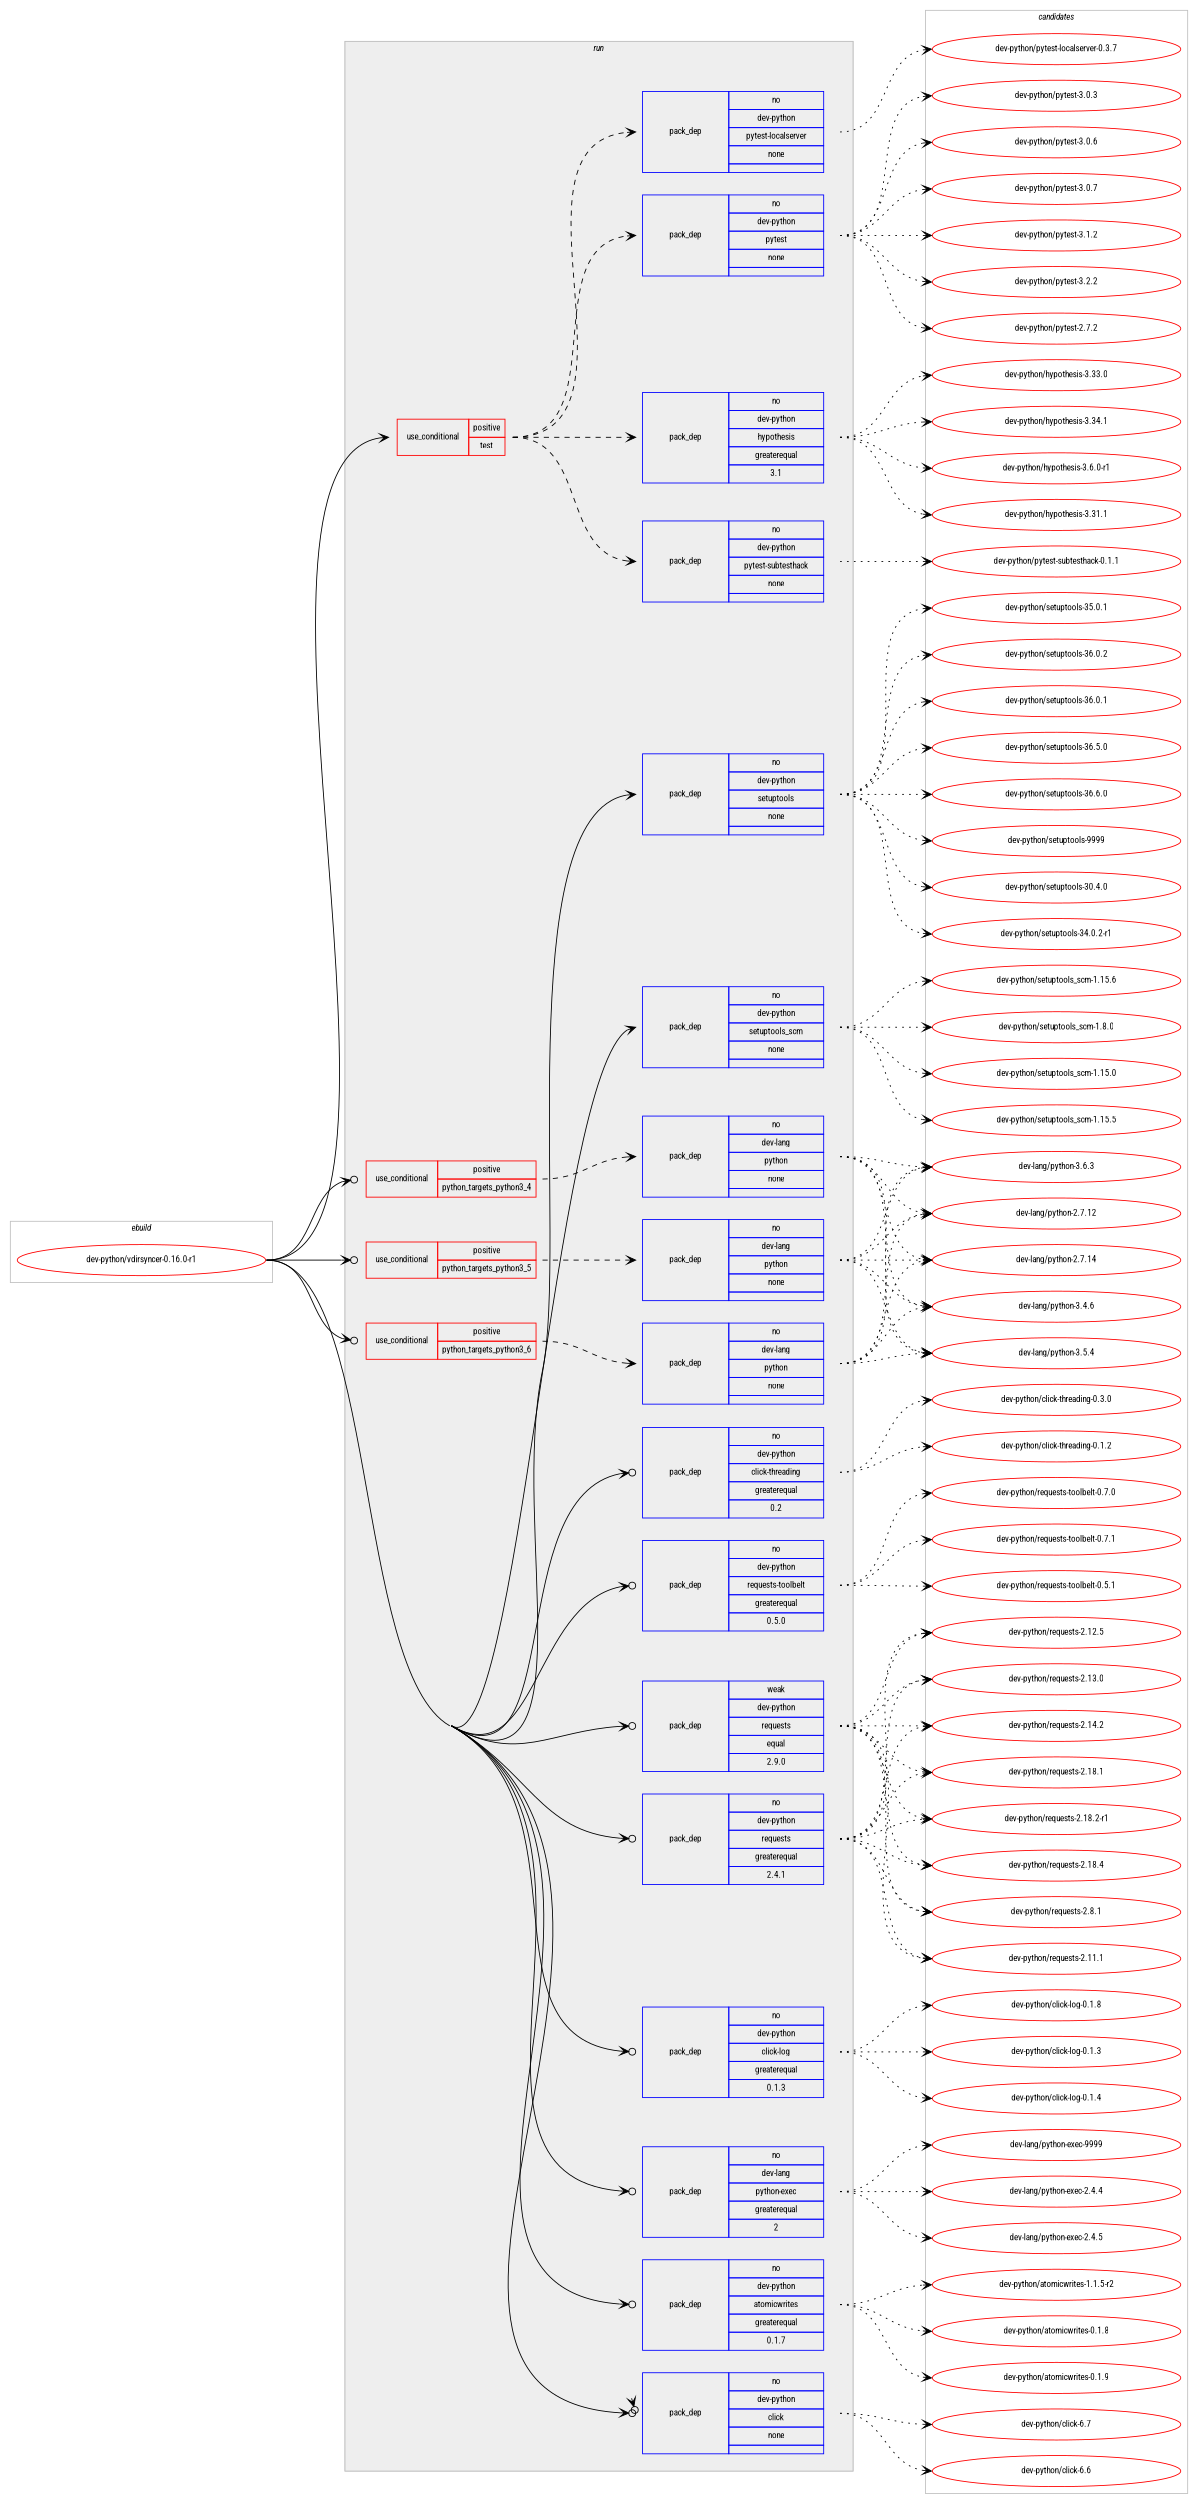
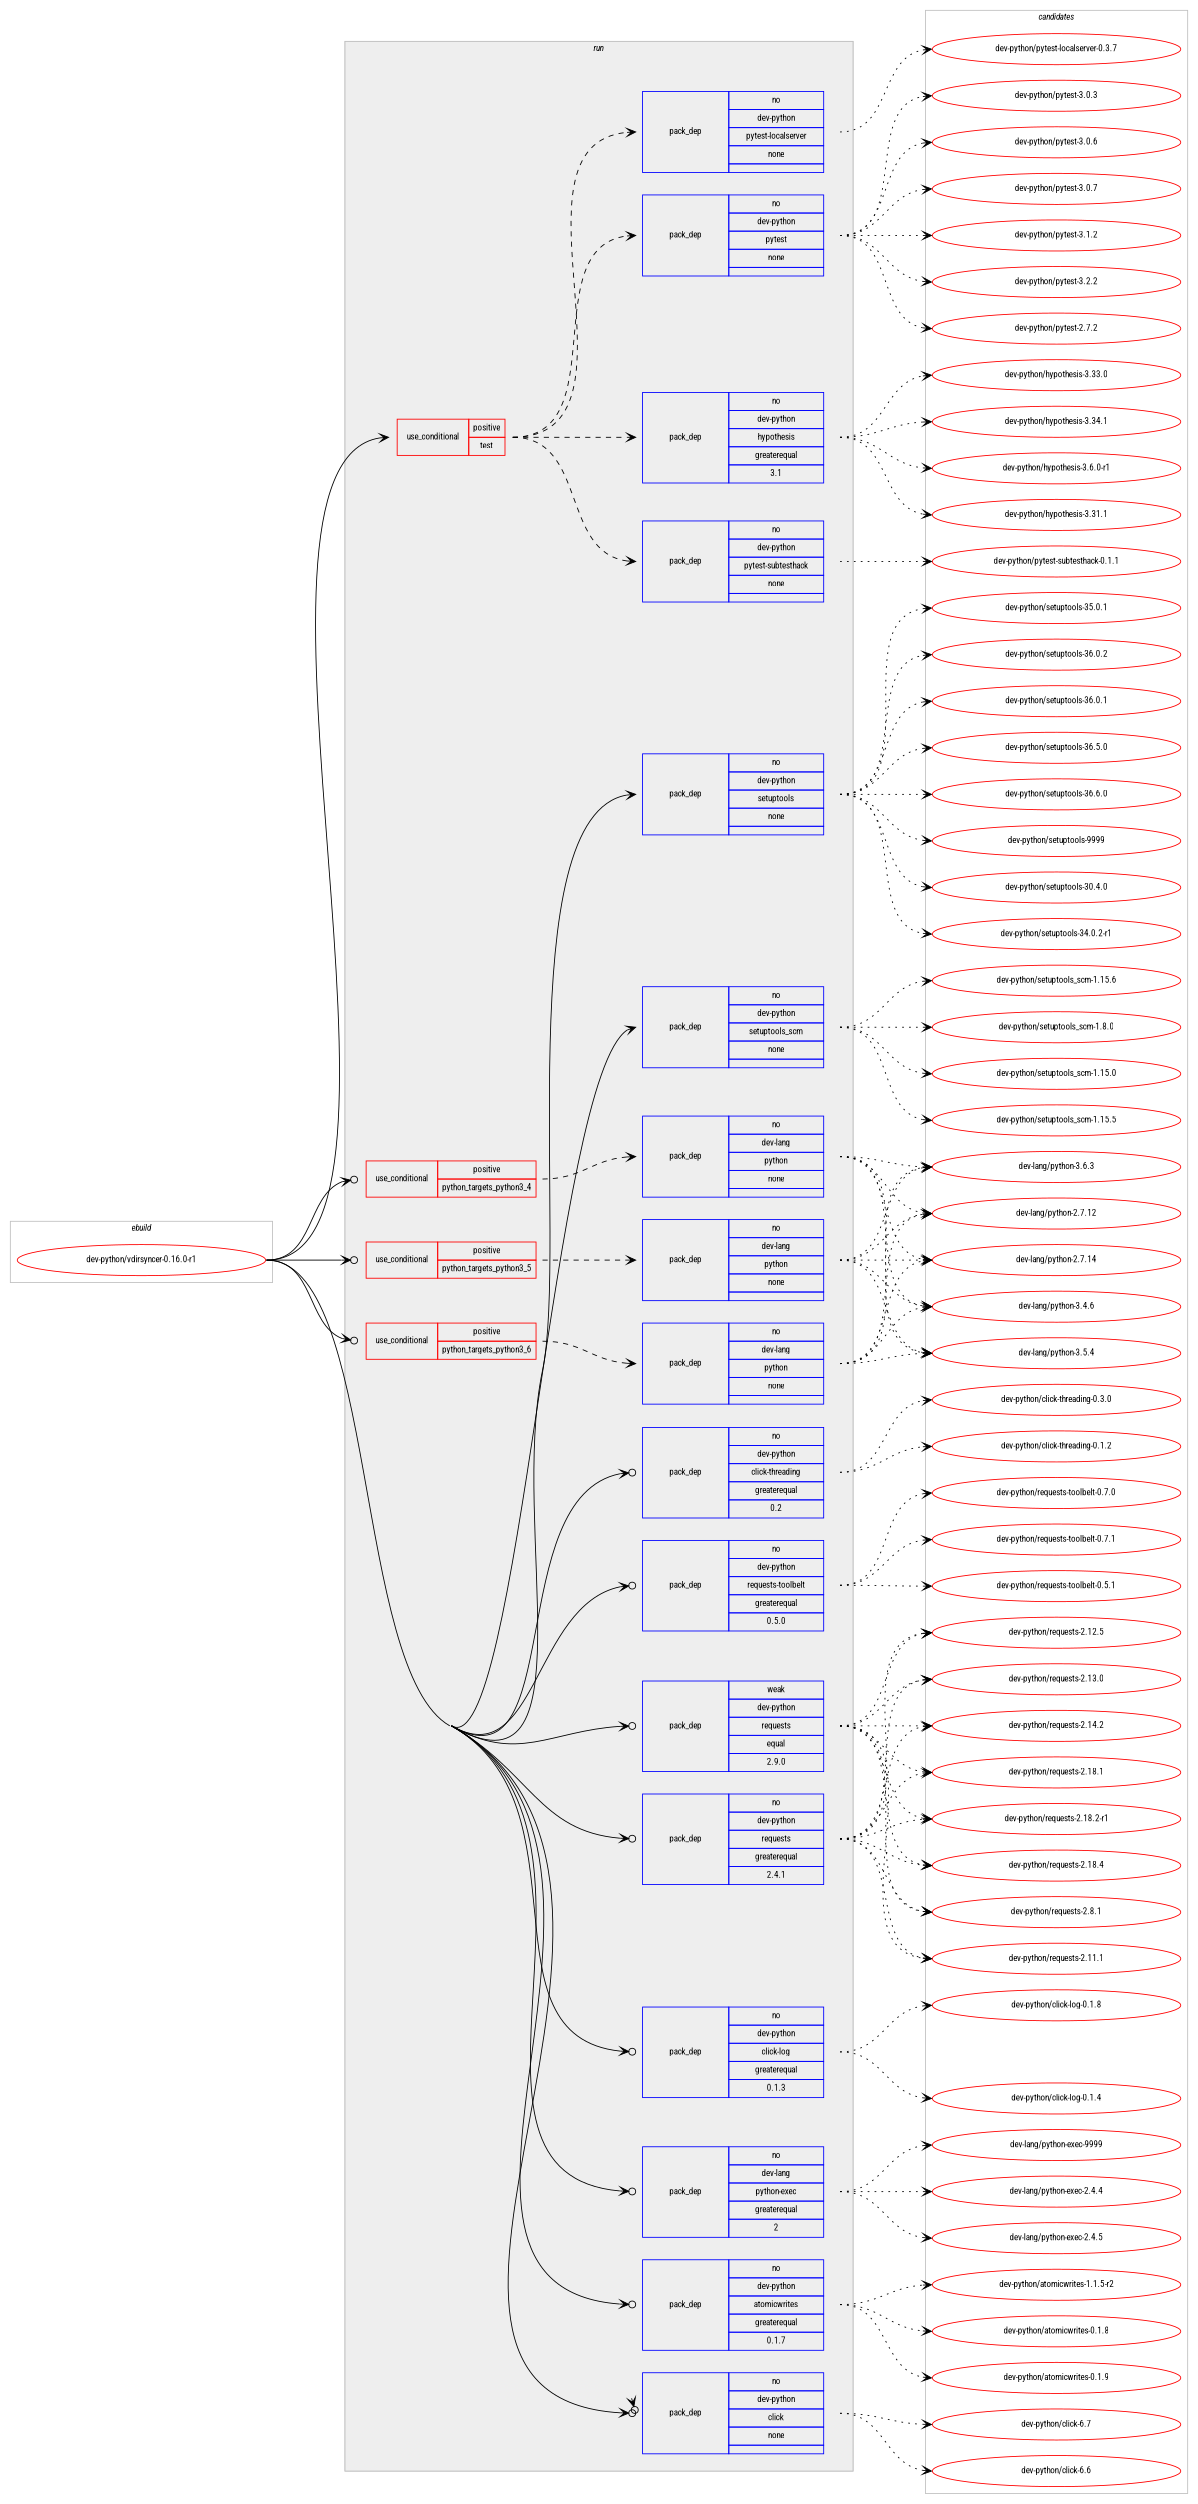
node "dev-python/click-log-0.1.3": removed
